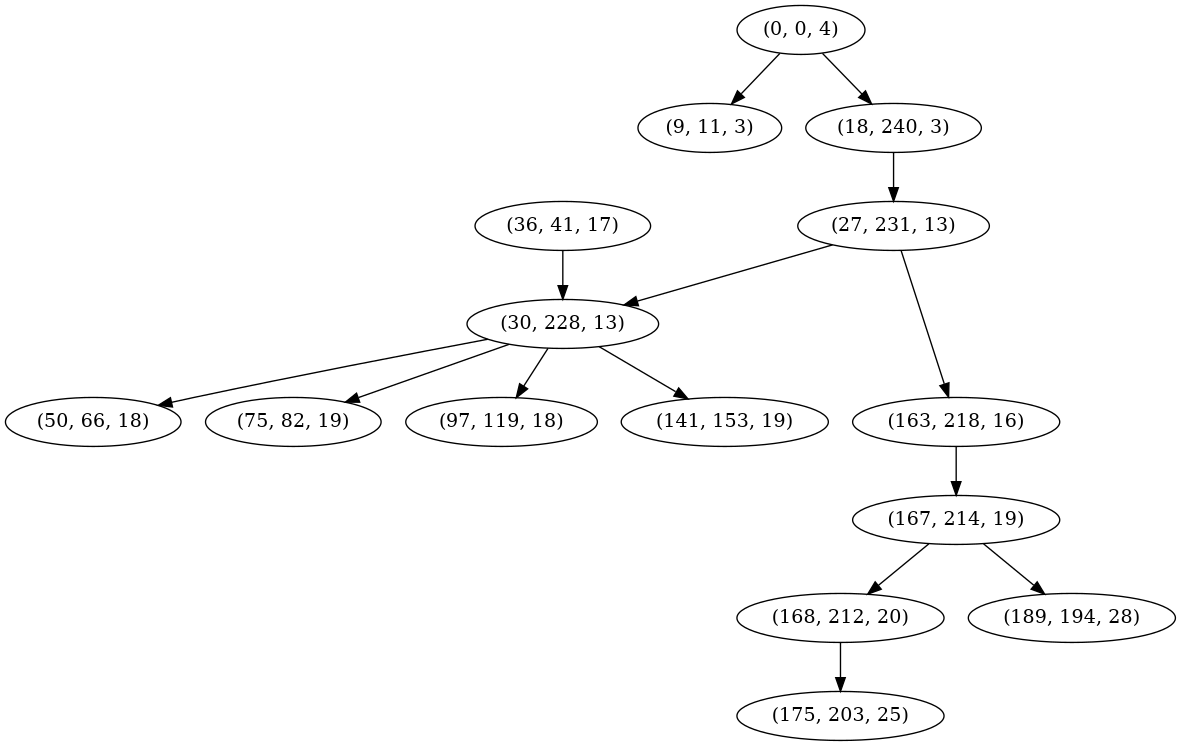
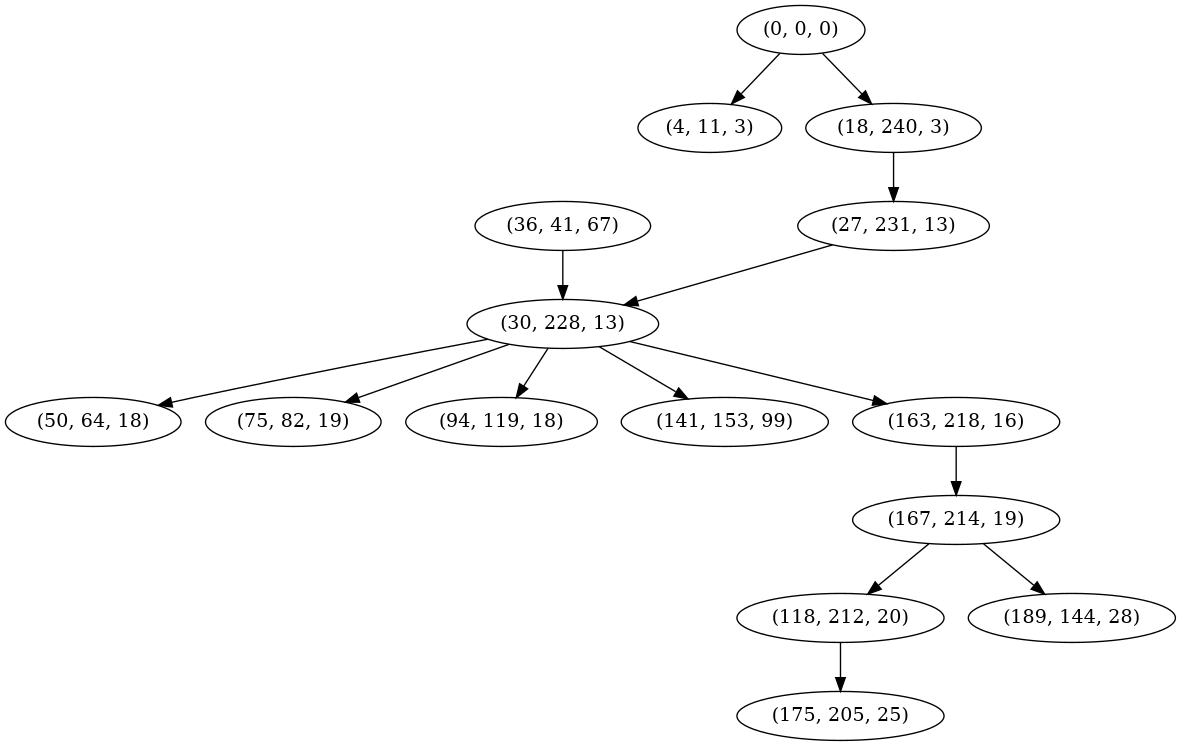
node "(0, 0, 4)": label "(0, 0, 4)" -> "(0, 0, 0)"
node "(9, 11, 3)": label "(9, 11, 3)" -> "(4, 11, 3)"
node "(36, 41, 17)": label "(36, 41, 17)" -> "(36, 41, 67)"
edge "(27, 231, 13)" -> "(163, 218, 16)": now "(30, 228, 13)" -> "(163, 218, 16)"
node "(50, 66, 18)": label "(50, 66, 18)" -> "(50, 64, 18)"
node "(97, 119, 18)": label "(97, 119, 18)" -> "(94, 119, 18)"
node "(141, 153, 19)": label "(141, 153, 19)" -> "(141, 153, 99)"
node "(168, 212, 20)": label "(168, 212, 20)" -> "(118, 212, 20)"
node "(189, 194, 28)": label "(189, 194, 28)" -> "(189, 144, 28)"
node "(175, 203, 25)": label "(175, 203, 25)" -> "(175, 205, 25)"
